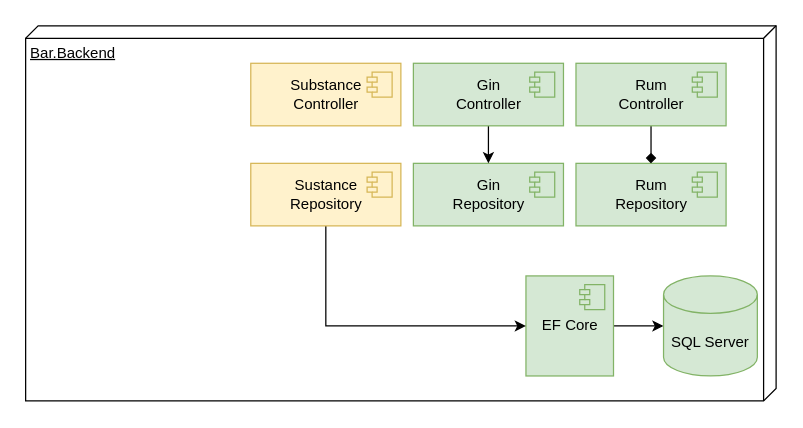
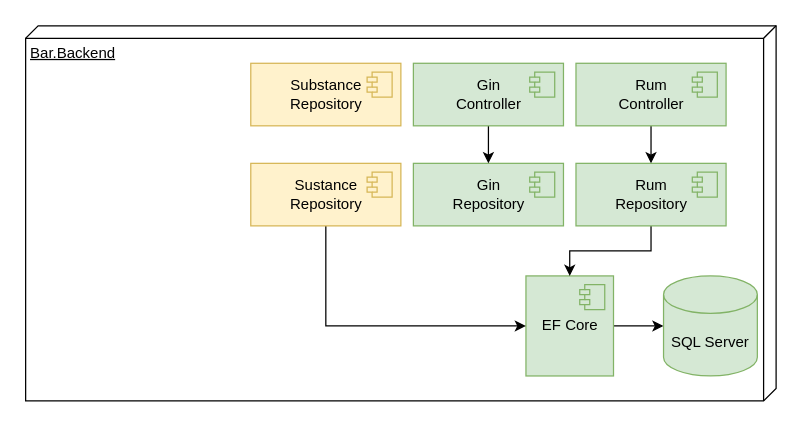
node "Substance Controller": label "Substance Controller" -> "Substance Repository"
edge "Rum Controller" -> "Rum Repository": arrowhead diamond -> classic
edge "Rum Repository" -> "EF Core": added
